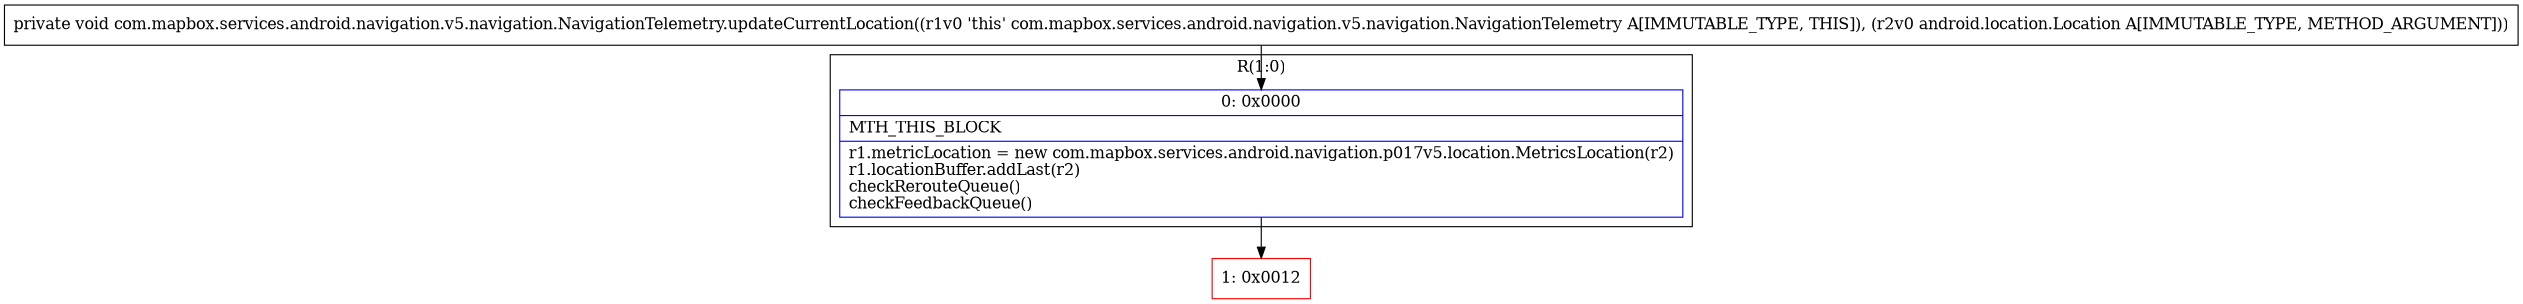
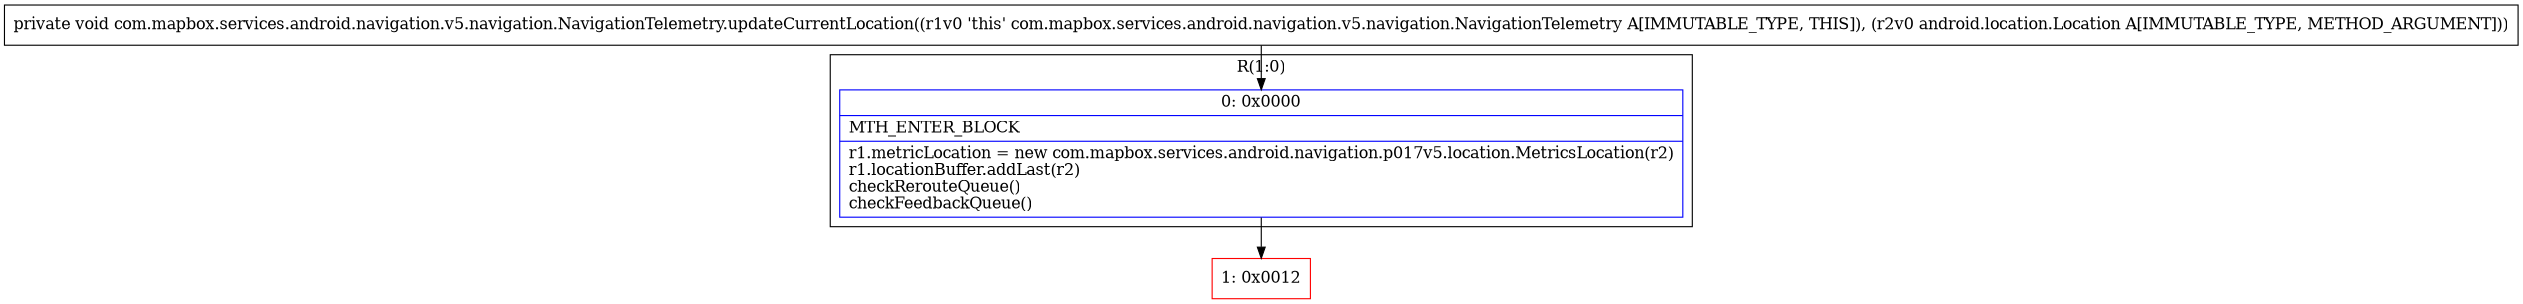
node "0: 0x0000": text "MTH_THIS_BLOCK" -> "MTH_ENTER_BLOCK"
